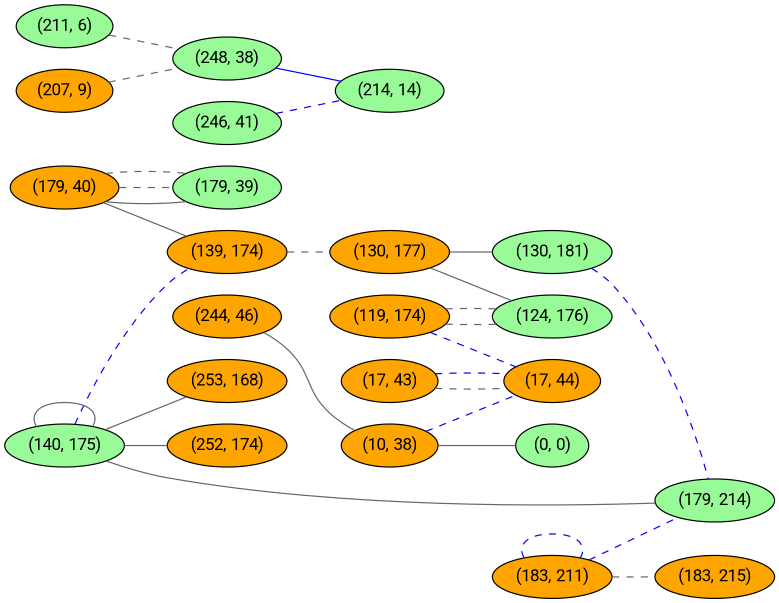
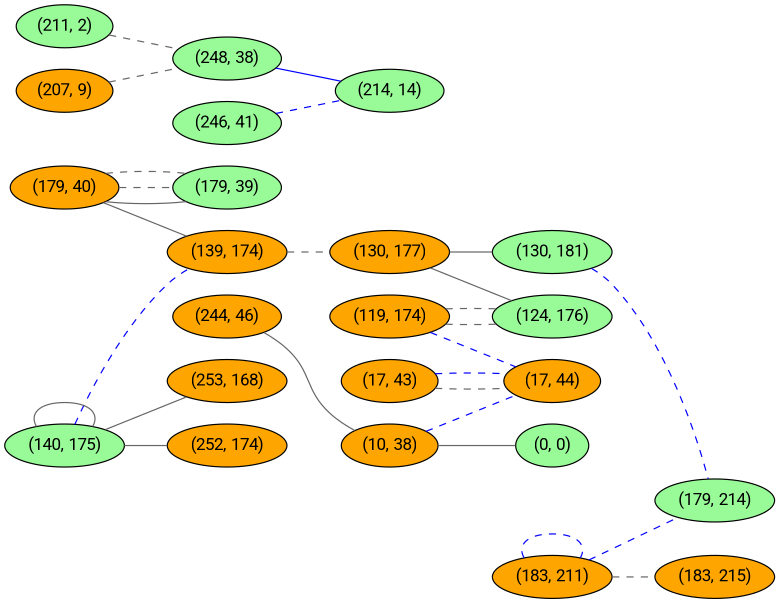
node "(211, 6)": label "(211, 6)" -> "(211, 2)"
edge "(140, 175)" -- "(179, 214)": removed
